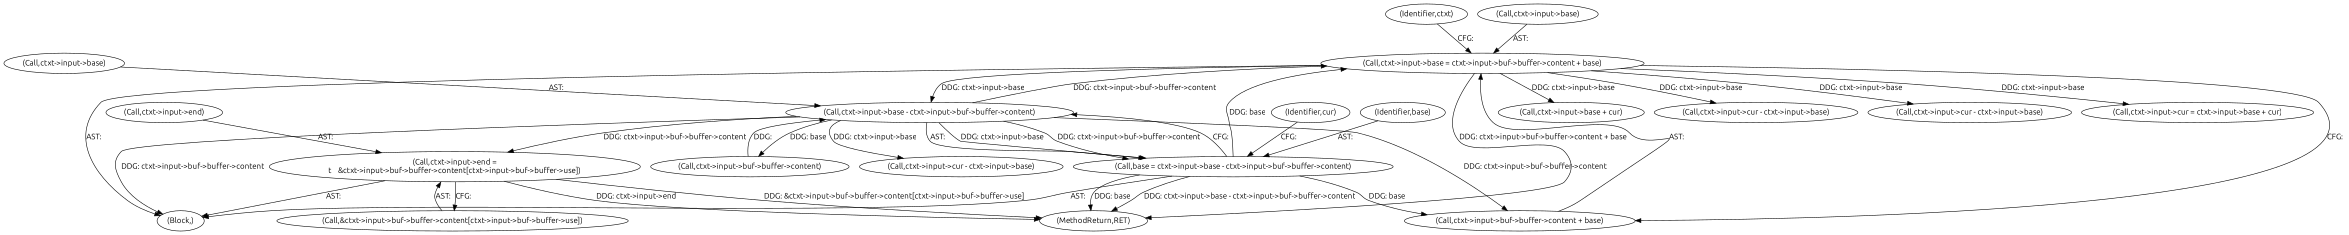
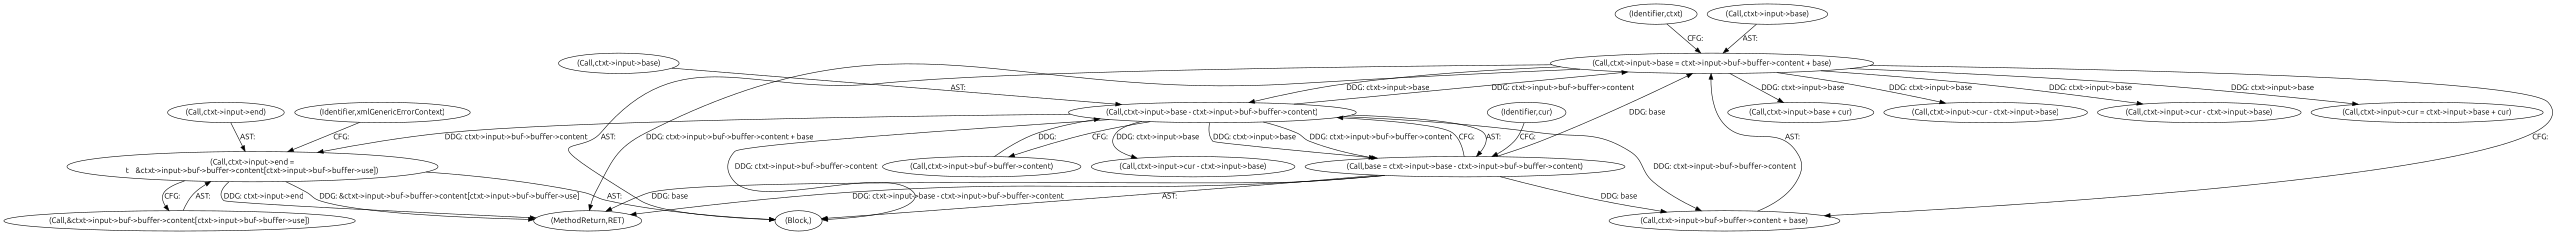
node "(Identifier,xmlGenericErrorContext)": added
node "(Identifier,base)": removed
edge "(Call,ctxt->input->base - ctxt->input->buf->buffer->content)" -> "(Call,ctxt->input->buf->buffer->content)": label "DDG: base" -> "CFG: "
